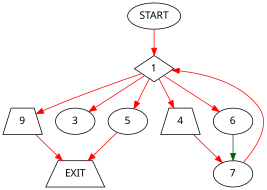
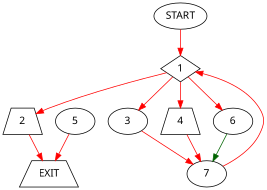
edge "1" -> "5": removed
node "9": label "9" -> "2"
edge "3" -> "7": added
